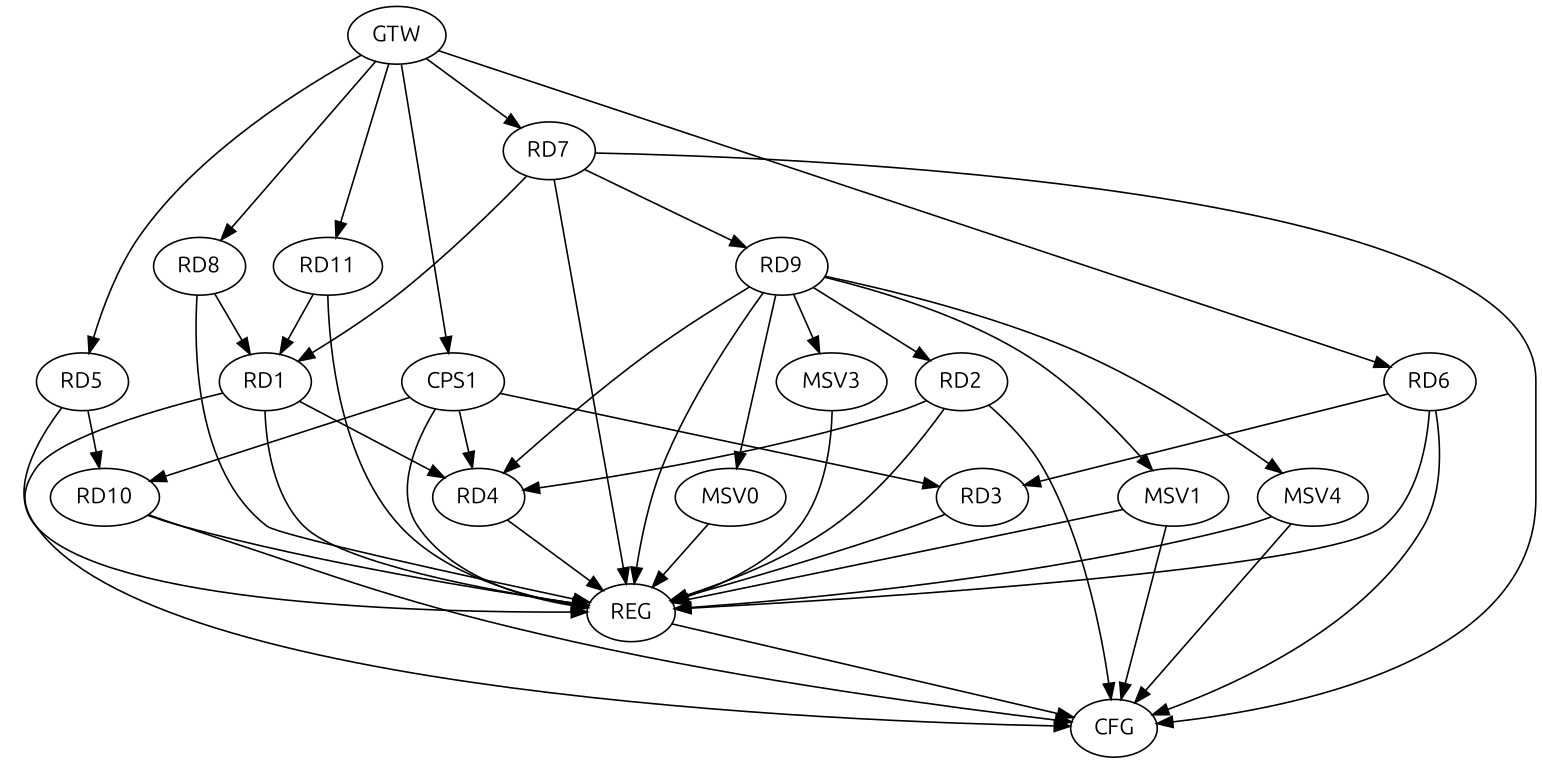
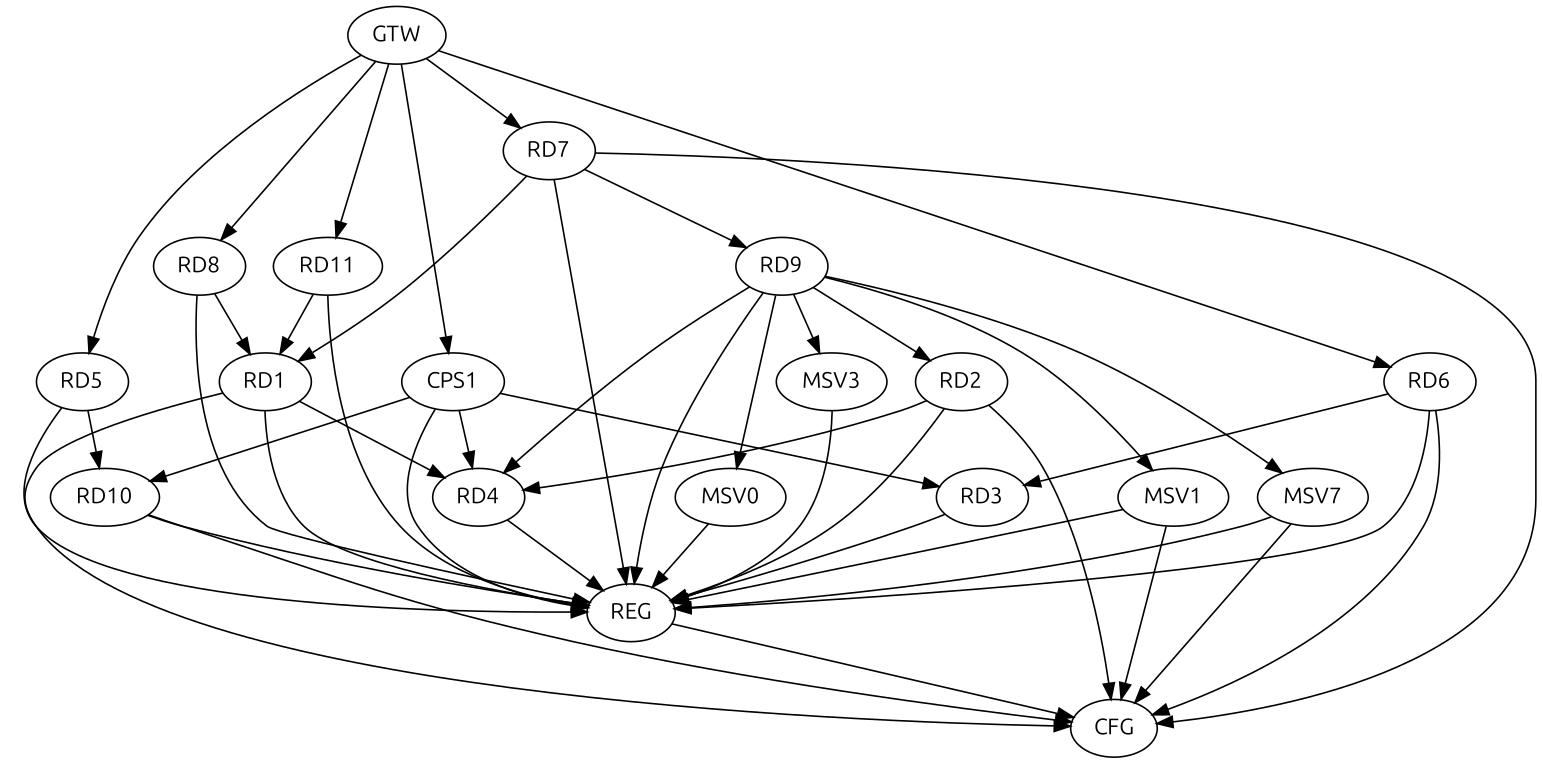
node "MSV4": label "MSV4" -> "MSV7"
